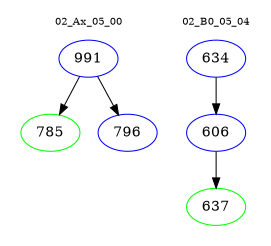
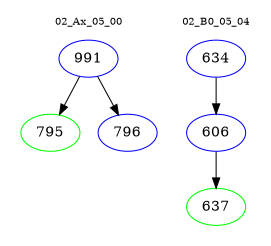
node "785": label "785" -> "795"
